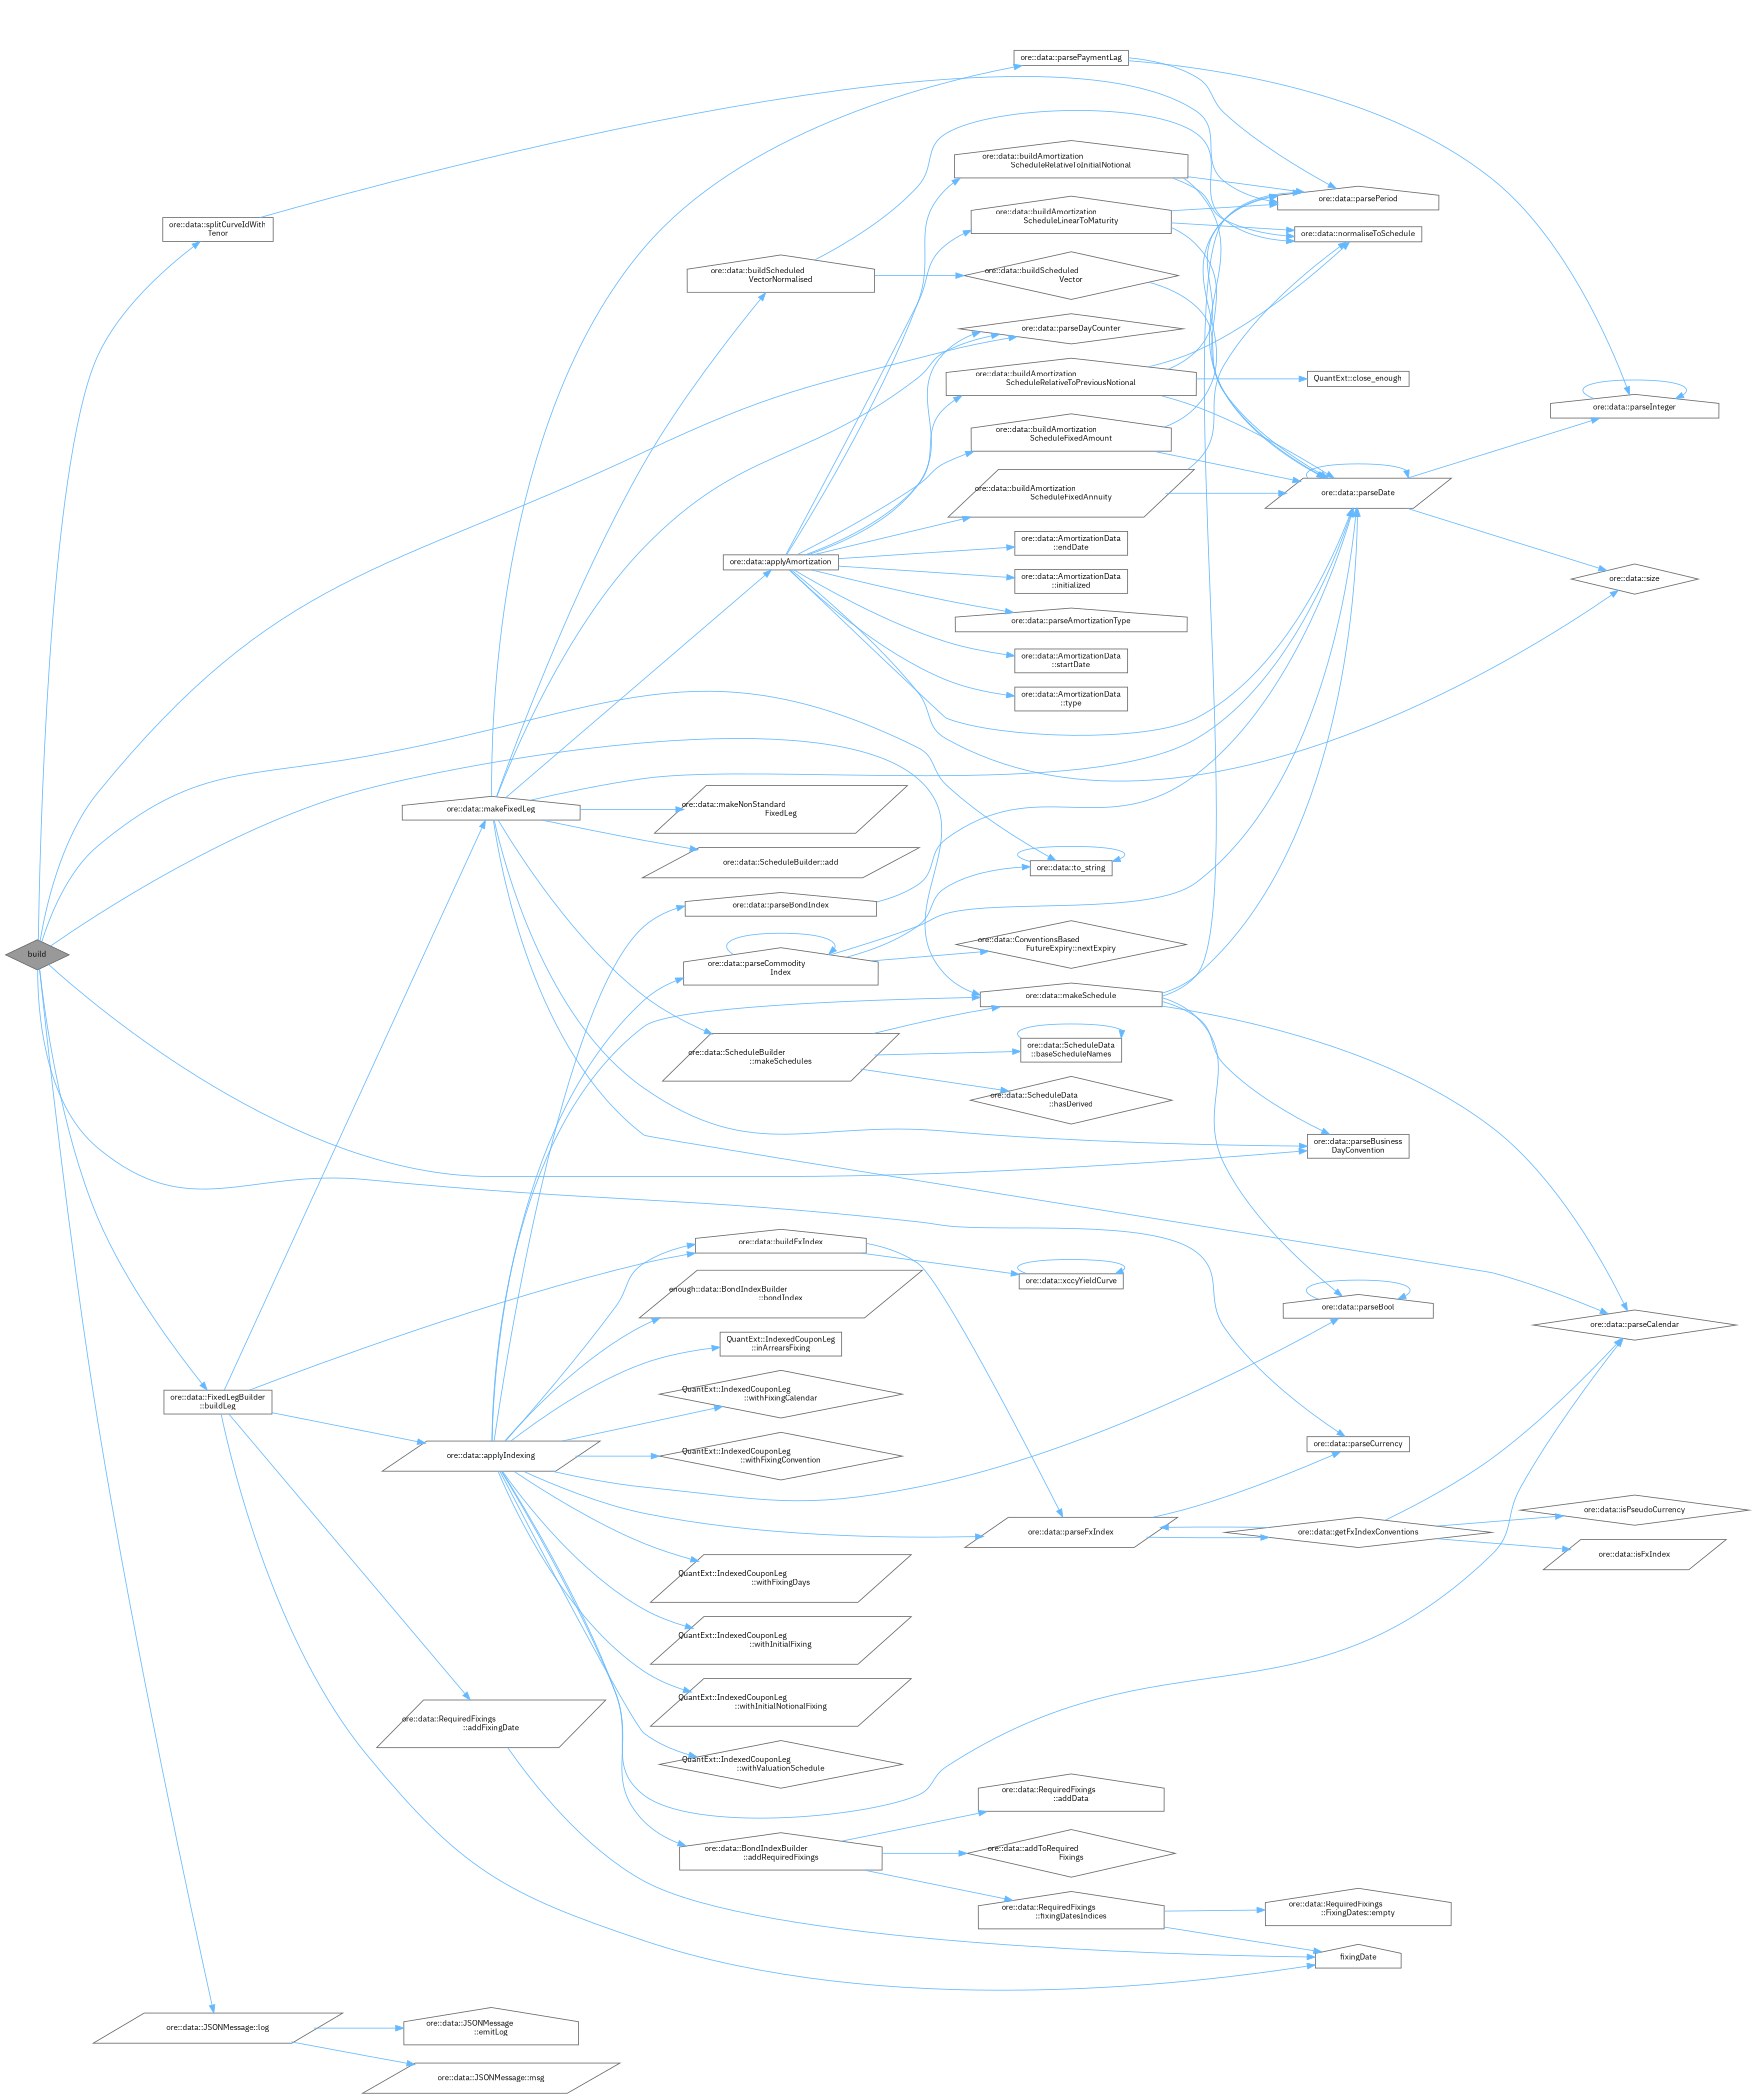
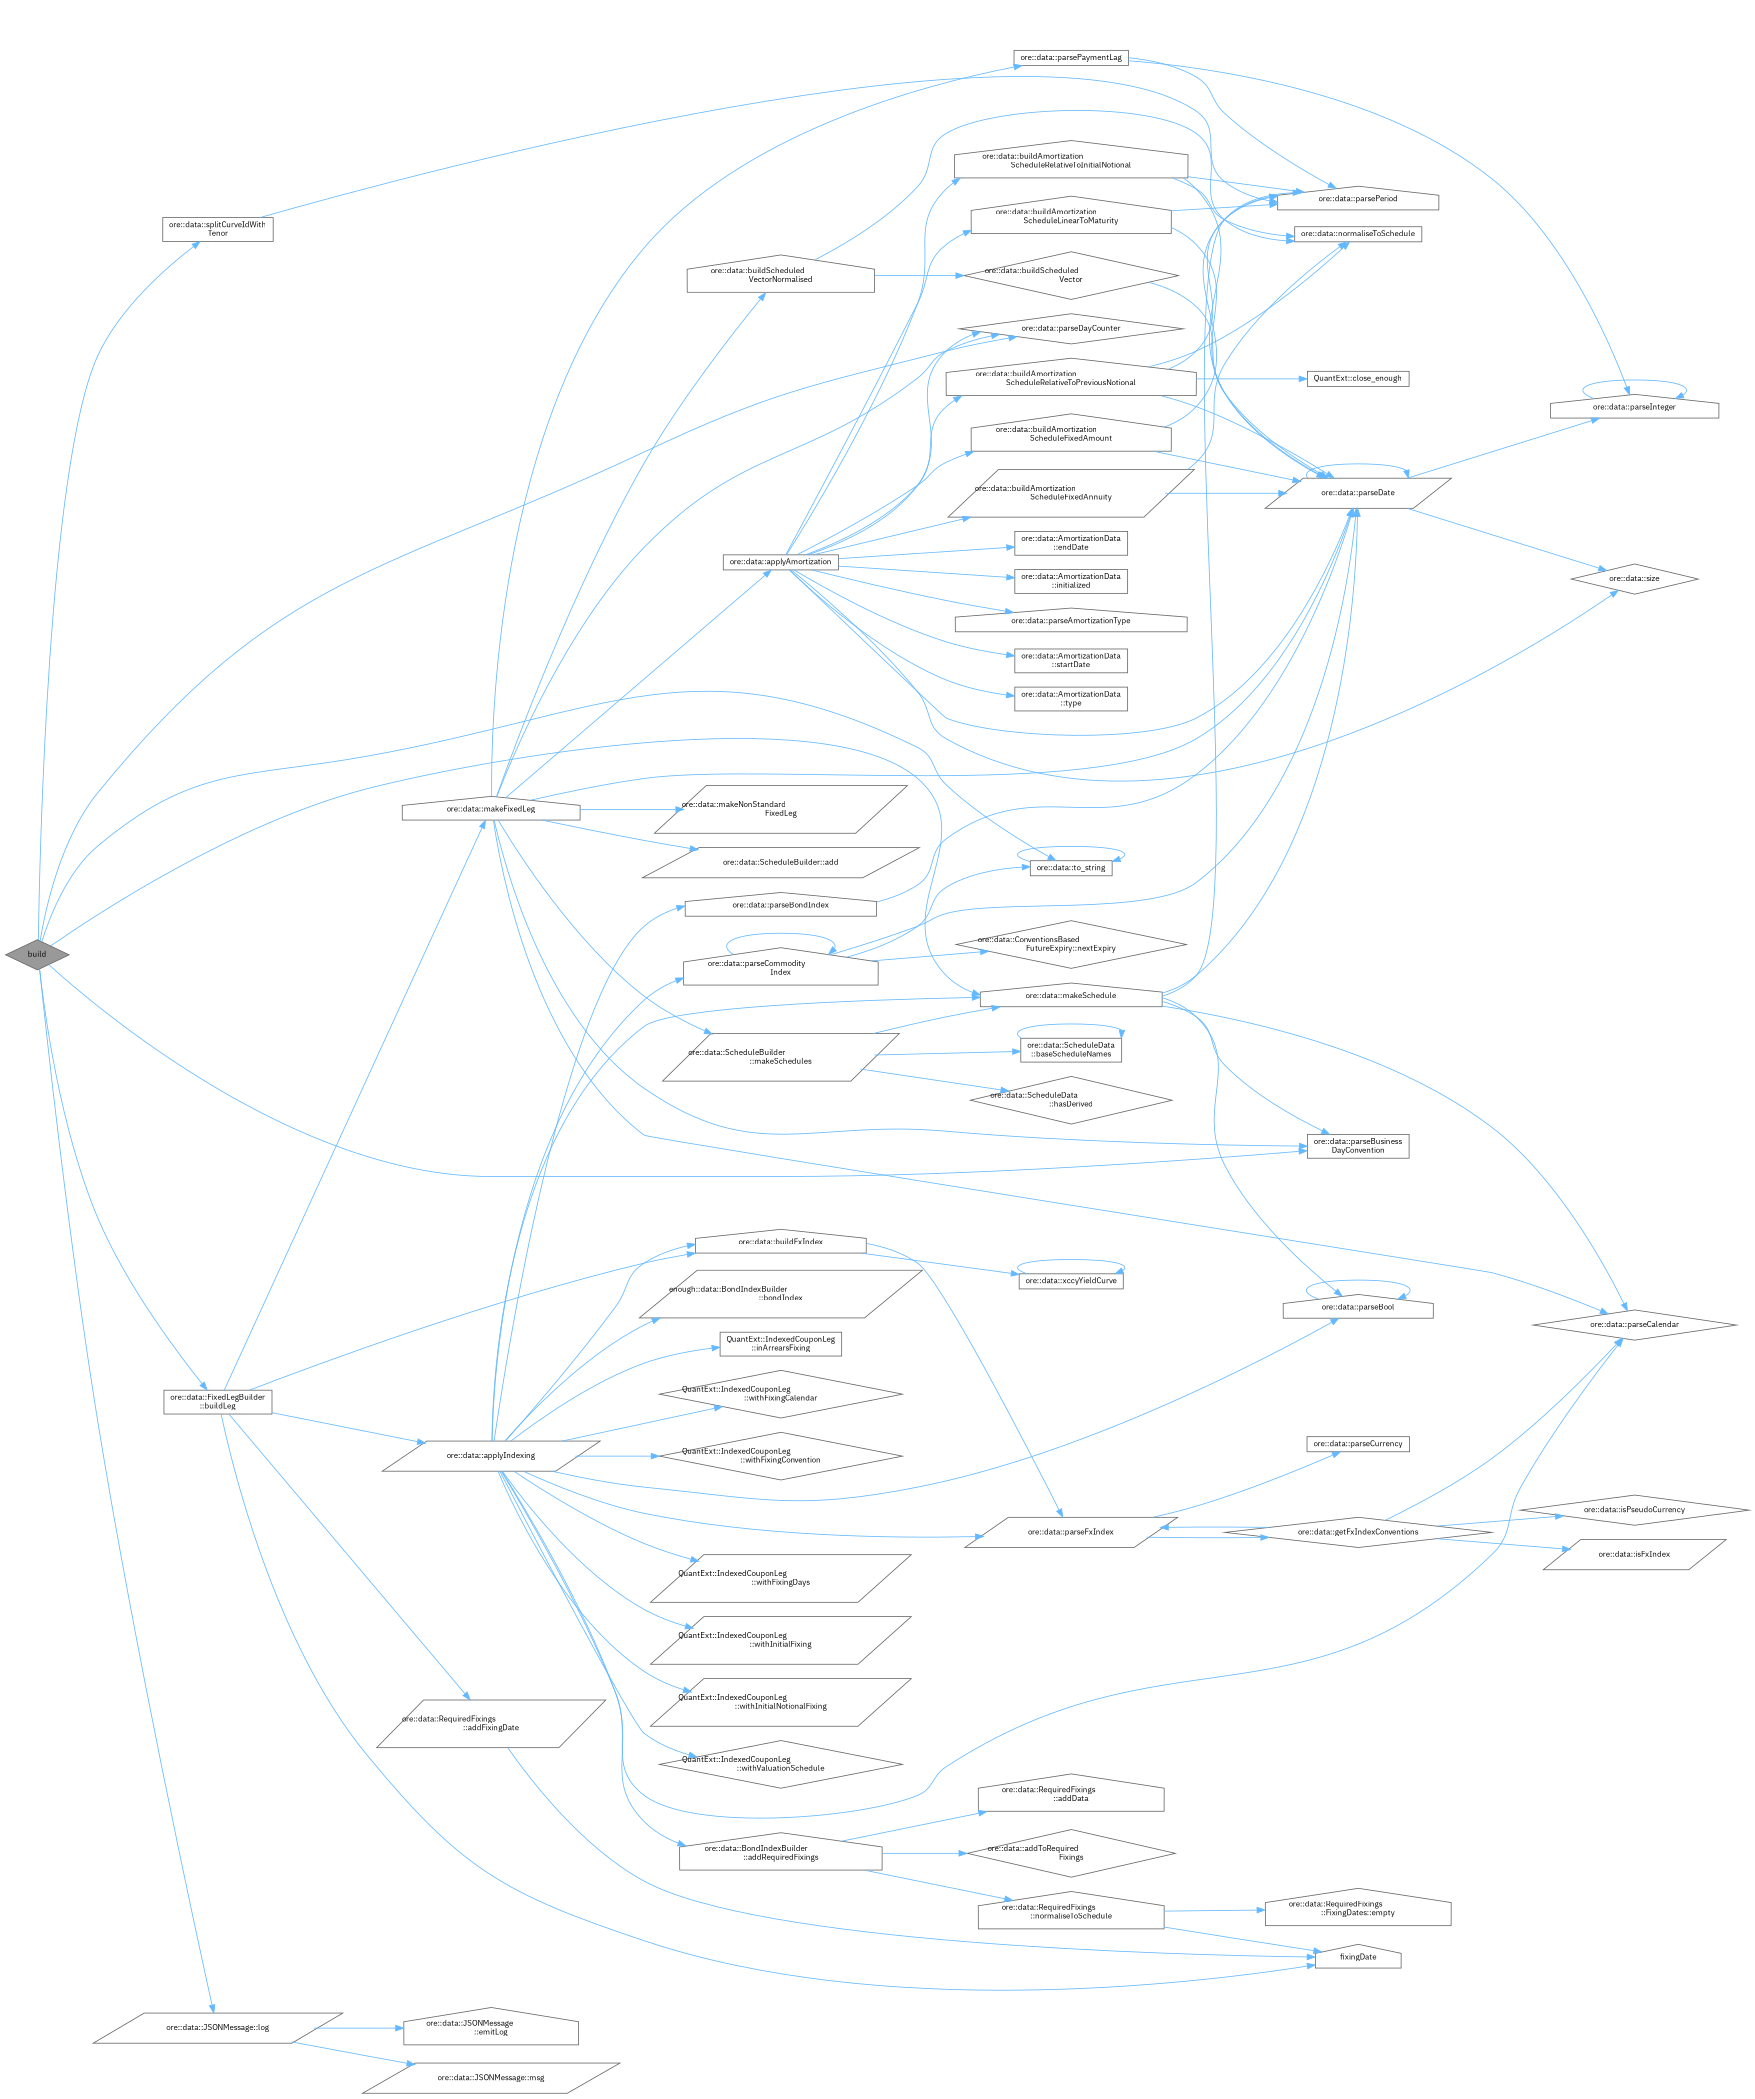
edge "ore::data::buildAmortization ScheduleLinearToMaturity" -> "ore::data::normaliseToSchedule": removed
edge "build" -> "ore::data::parseCurrency": removed
node "ore::data::RequiredFixings ::fixingDatesIndices": label "ore::data::RequiredFixings ::fixingDatesIndices" -> "ore::data::RequiredFixings ::normaliseToSchedule"
